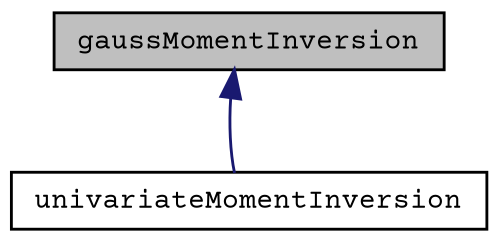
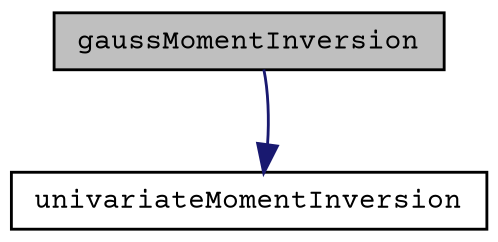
edge "univariateMomentInversion" -> "gaussMomentInversion": reversed
